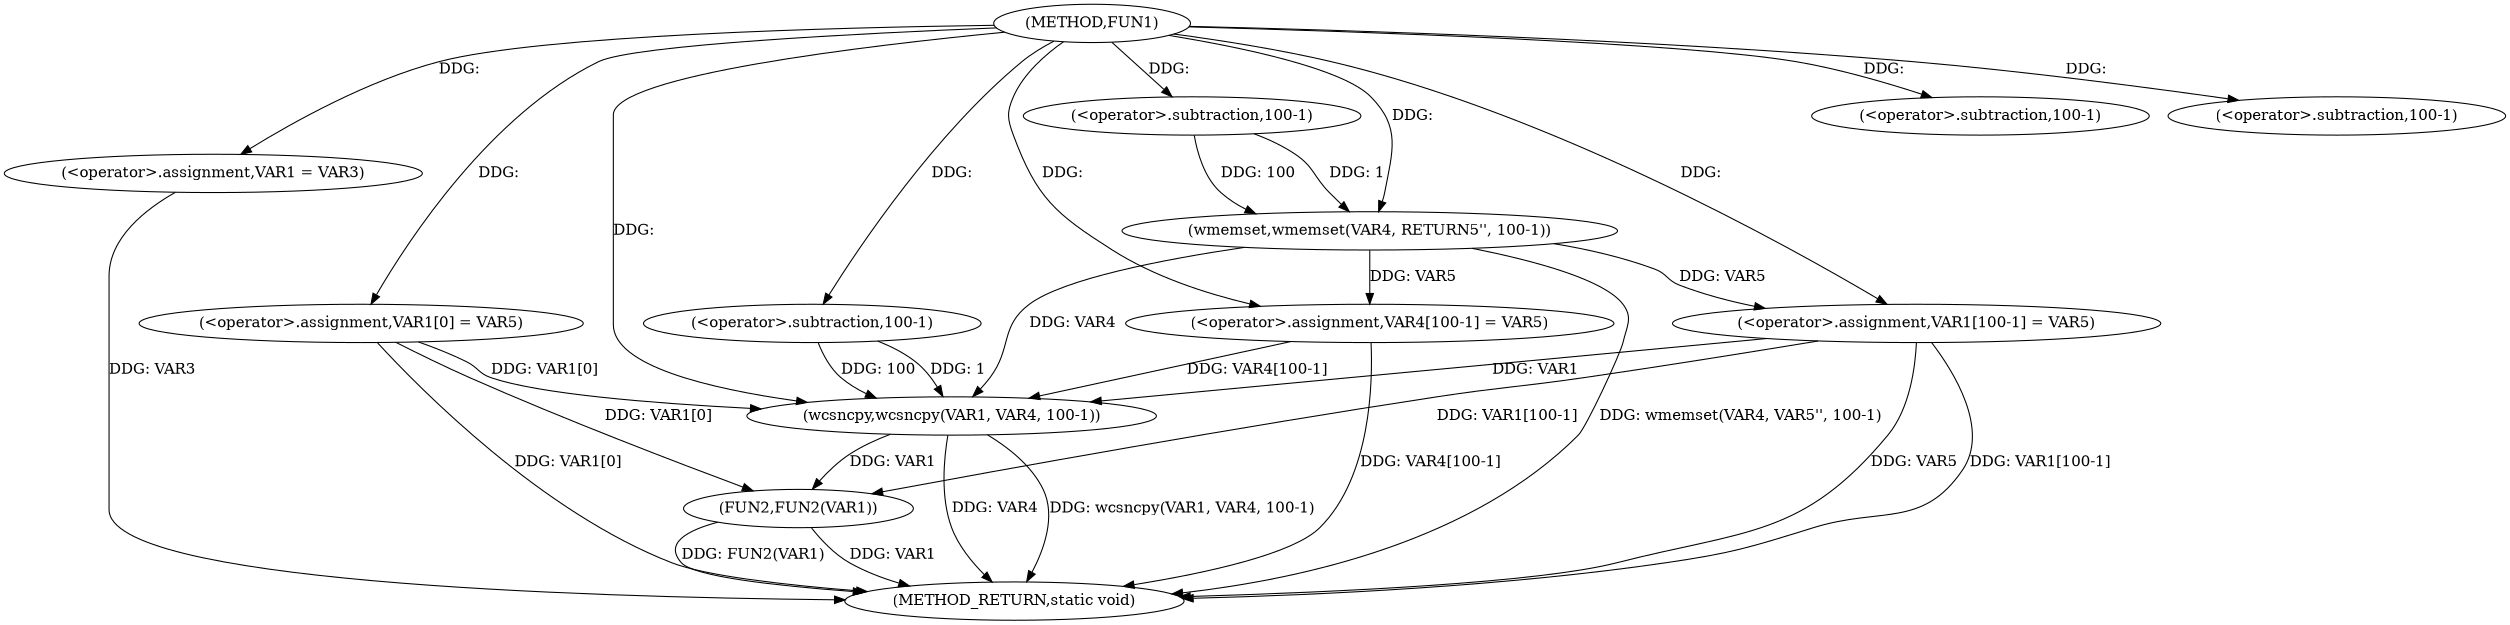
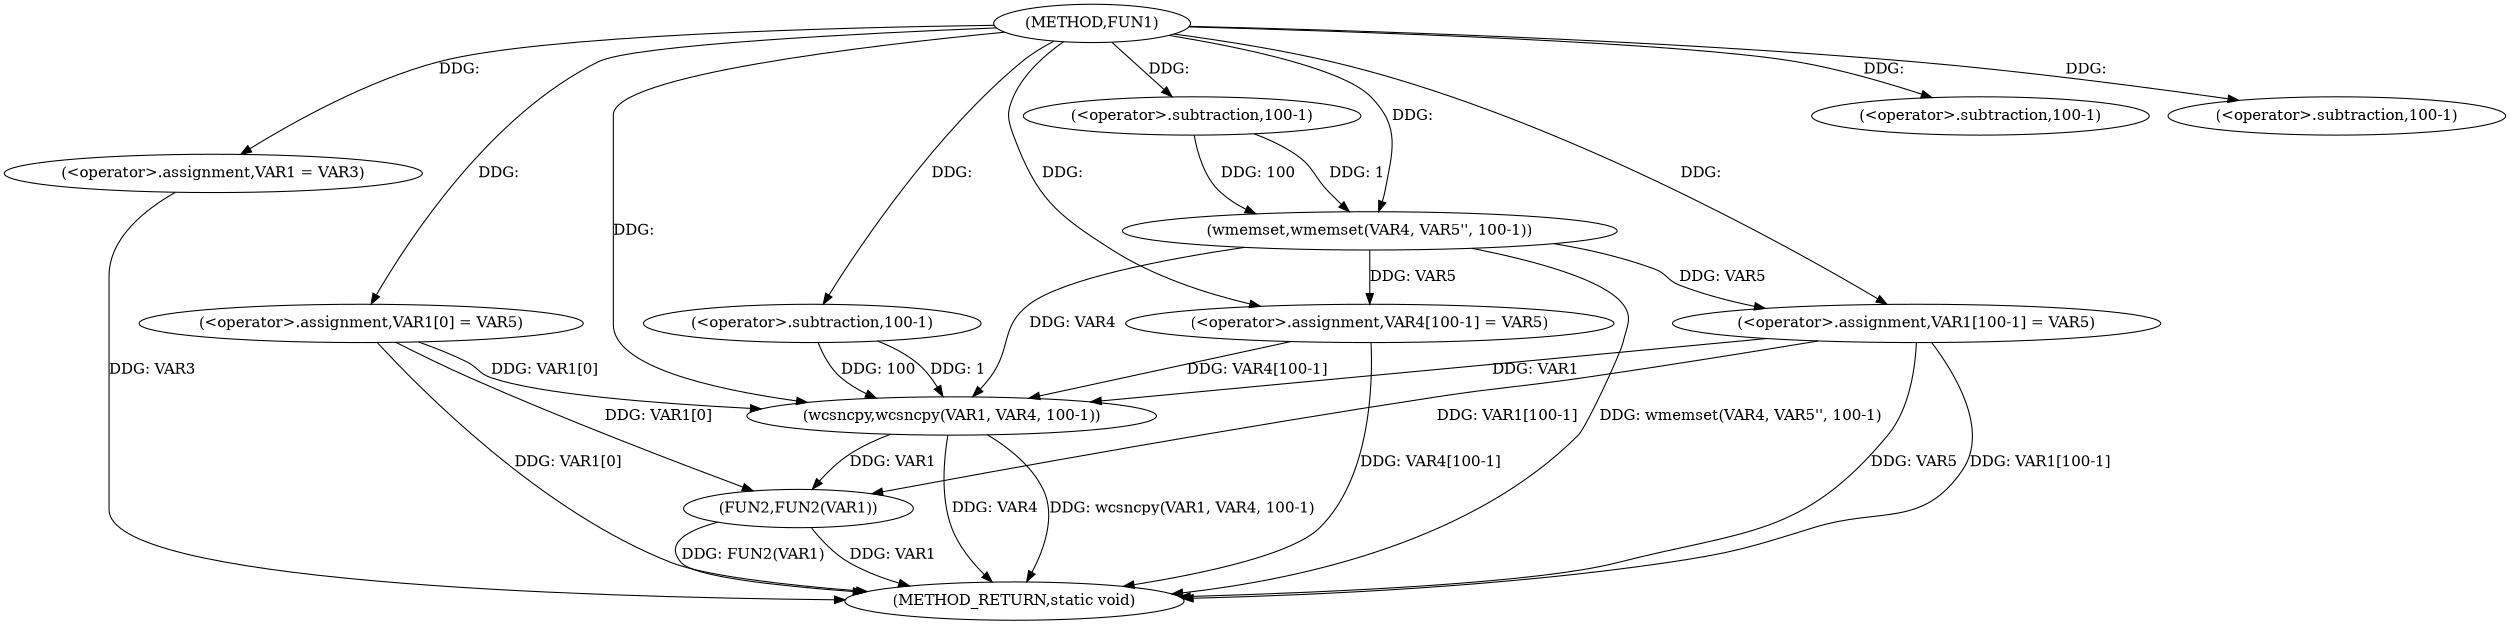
node "(wmemset,wmemset(VAR4, RETURN5'', 100-1))": label "(wmemset,wmemset(VAR4, RETURN5'', 100-1))" -> "(wmemset,wmemset(VAR4, VAR5'', 100-1))"
